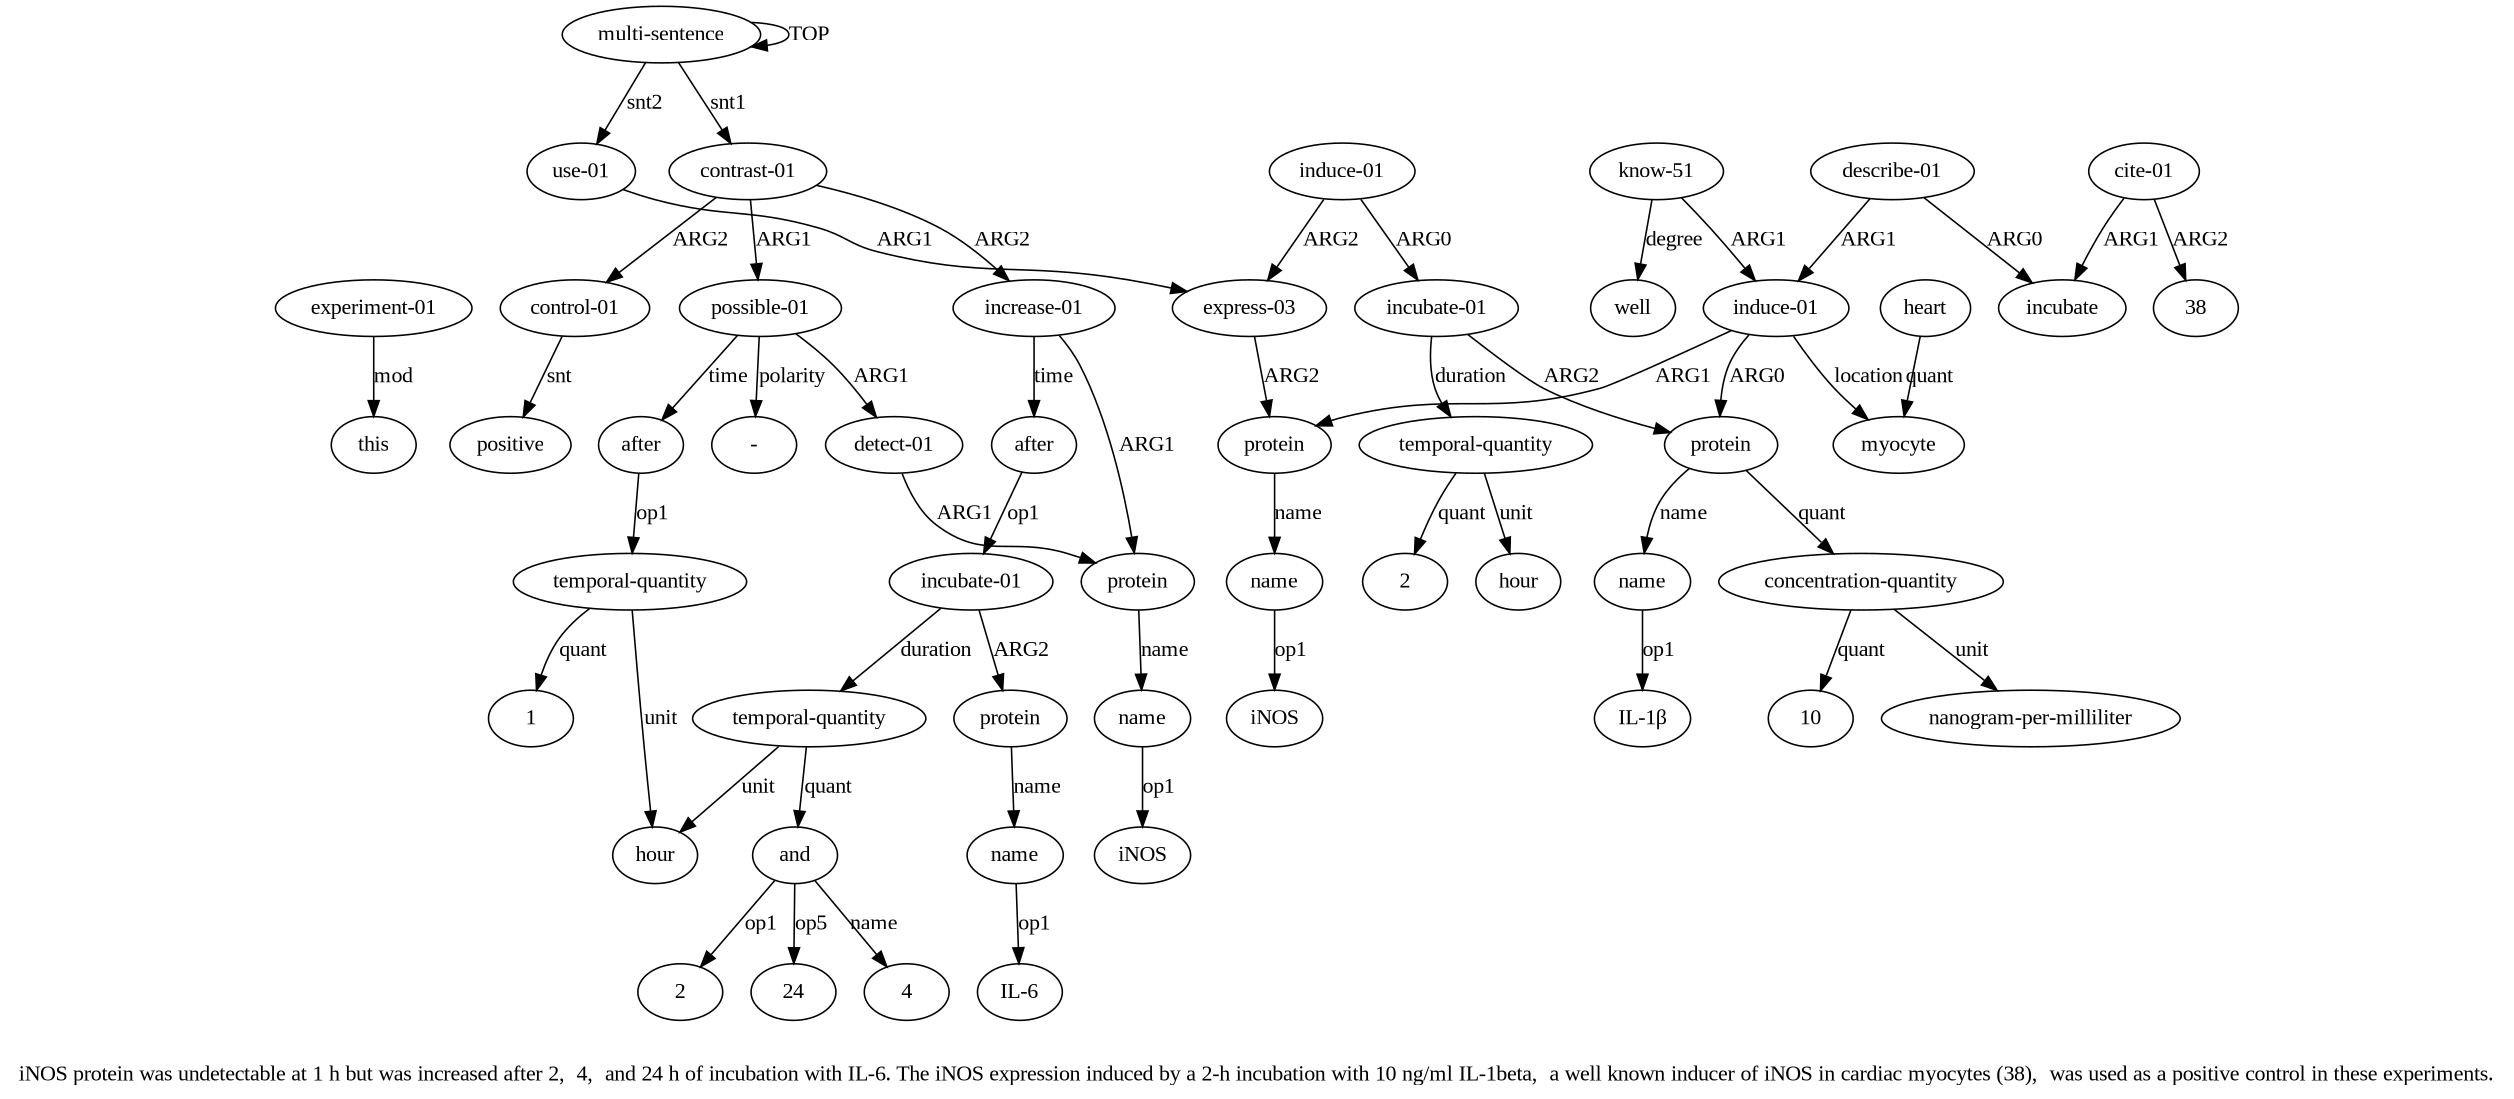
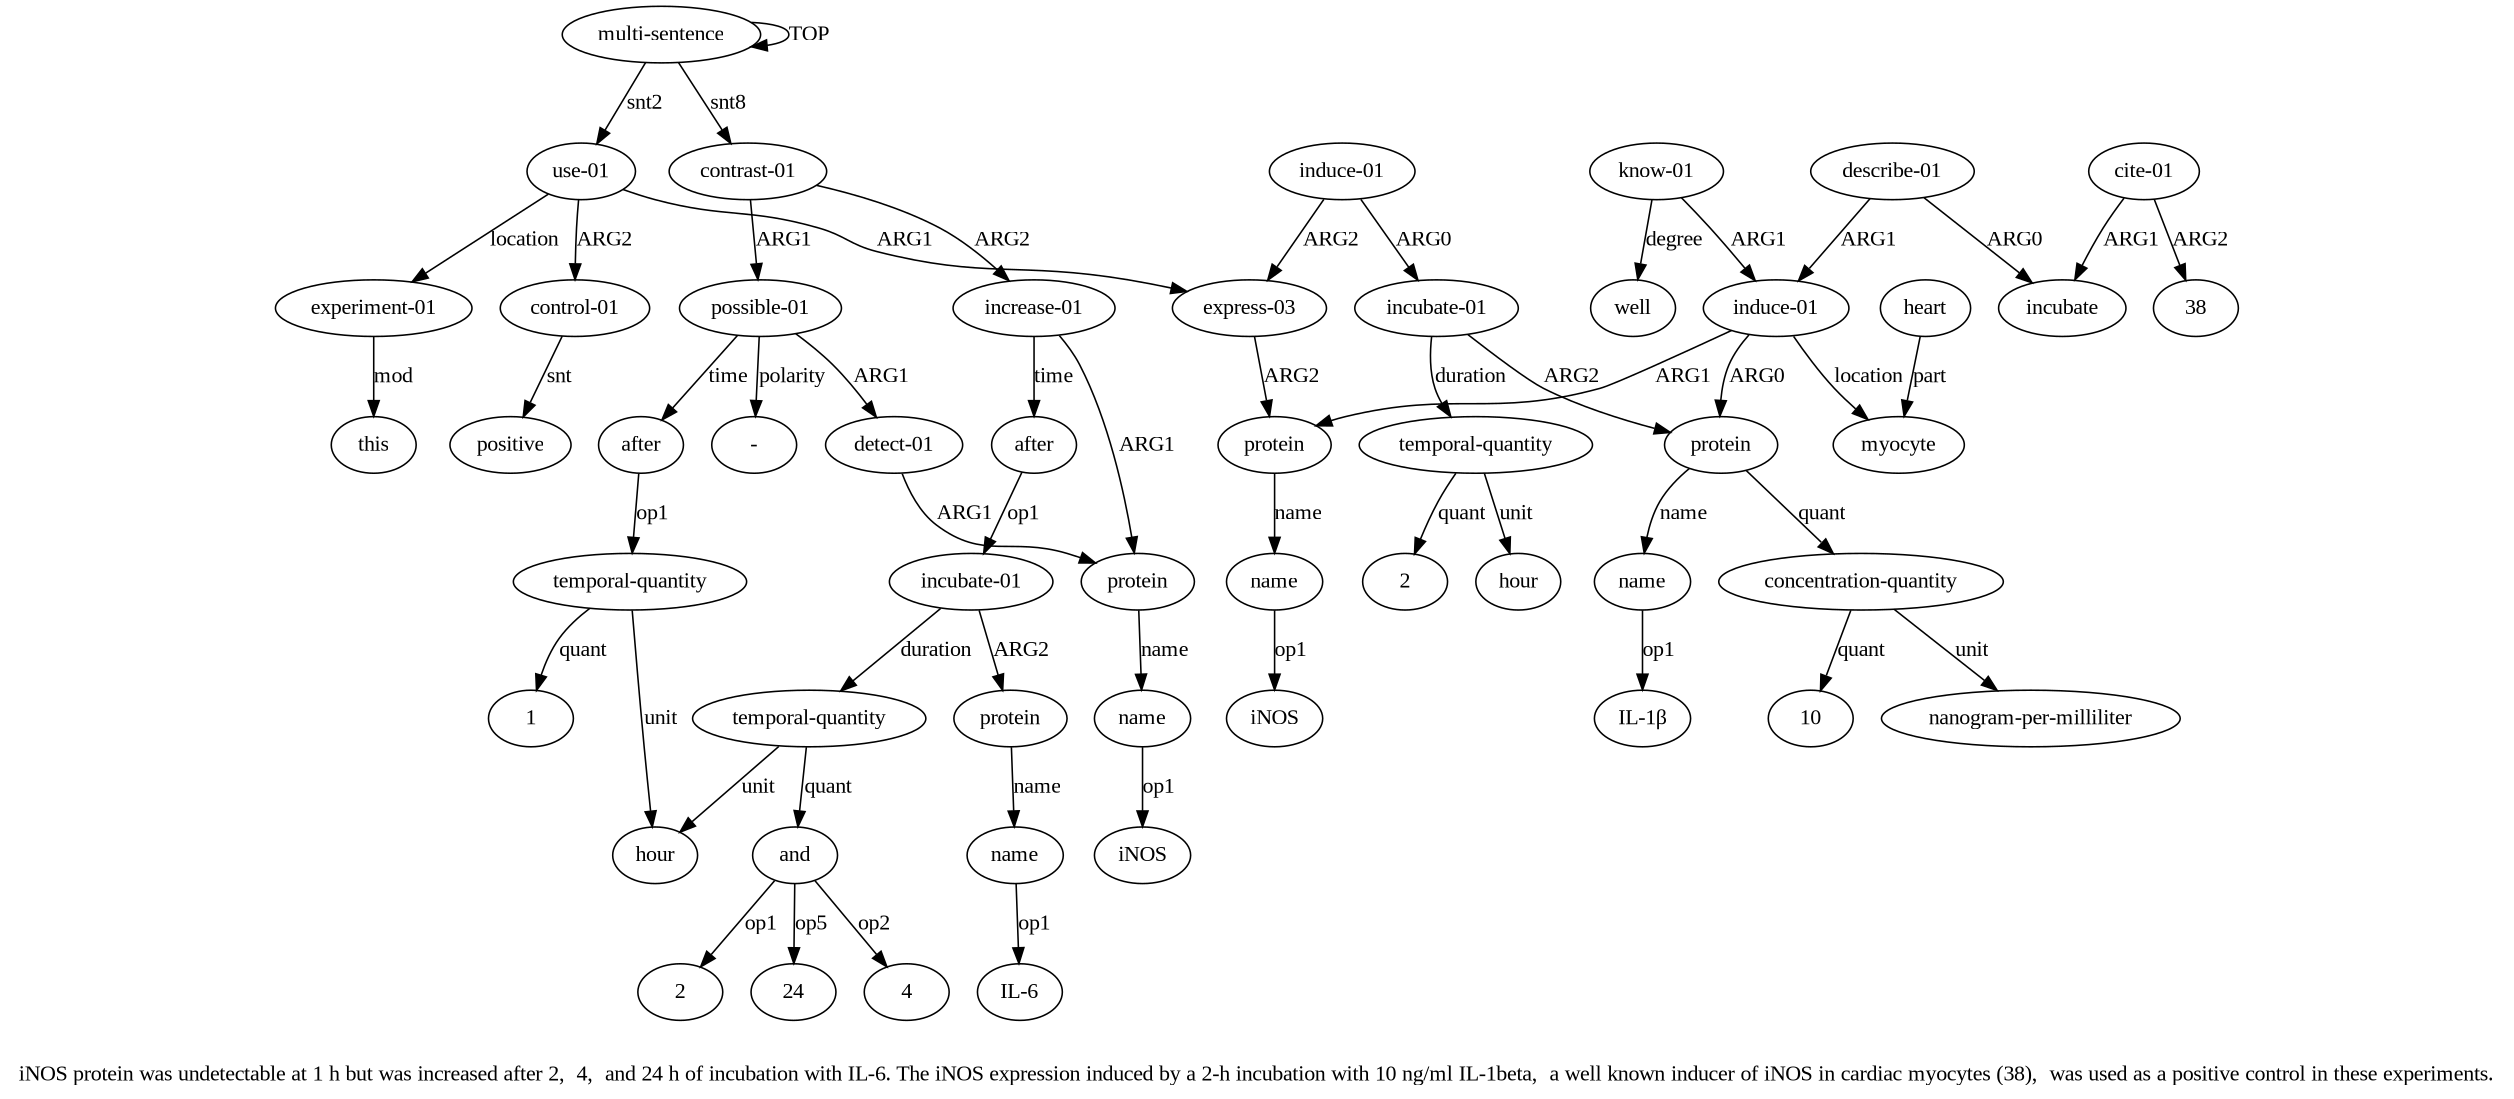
edge "multi-sentence" -> "contrast-01": label "snt1" -> "snt8"
node "know-51": label "know-51" -> "know-01"
edge "use-01" -> "experiment-01": added, label "location"
edge "contrast-01" -> "control-01": now "use-01" -> "control-01"
edge "heart" -> "myocyte": label "quant" -> "part"
edge "and" -> "4": label "name" -> "op2"
